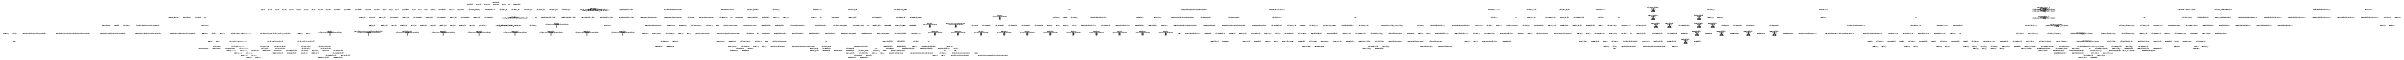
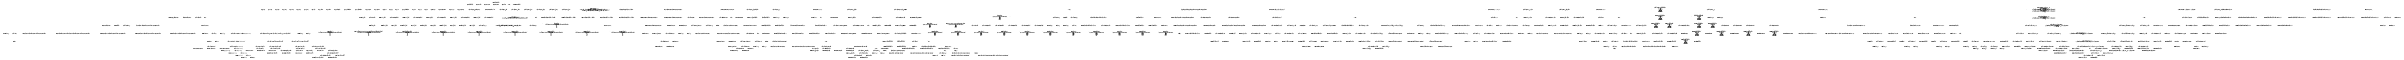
node "(IDENTIFIER,v16,v16 = elems.wpa_ie)": label "(IDENTIFIER,v16,v16 = elems.wpa_ie)" -> "(RSN,v16,v16 = elems.wpa_ie)"
